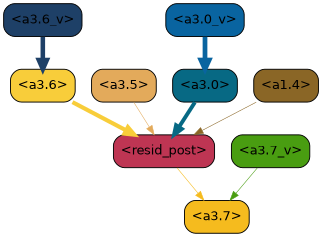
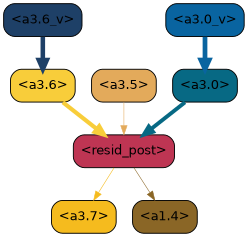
edge "<a1.4>" -> "<resid_post>": reversed
node "<a3.7_v>": removed
